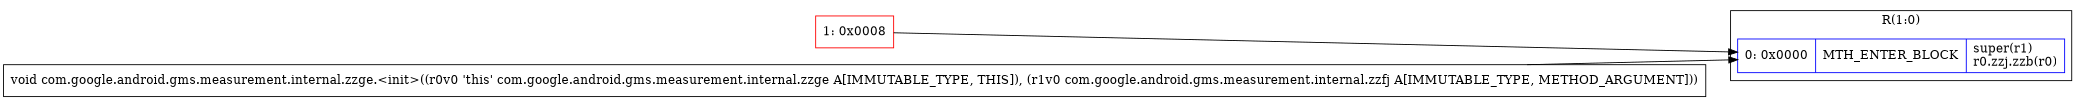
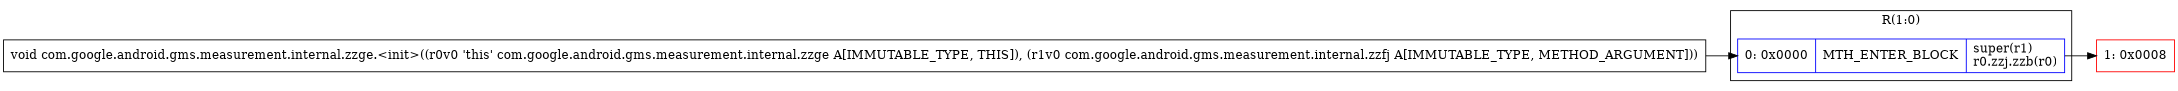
edge "1: 0x0008" -> "0: 0x0000": reversed
